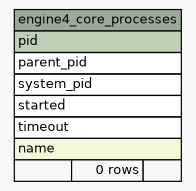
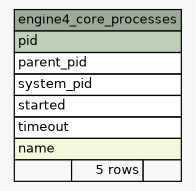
node "engine4_core_processes": text "0 rows" -> "5 rows"
